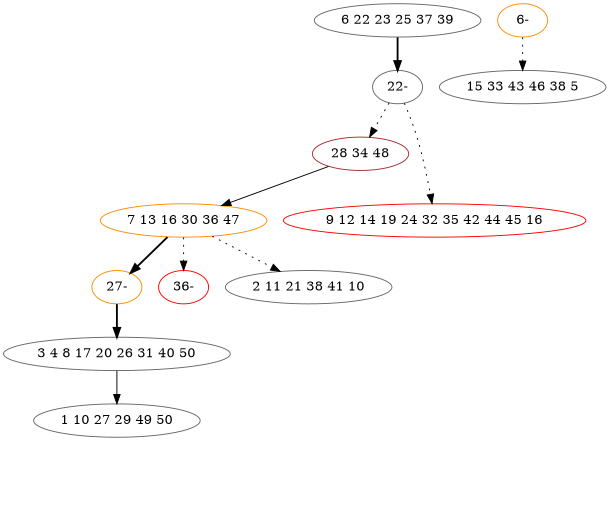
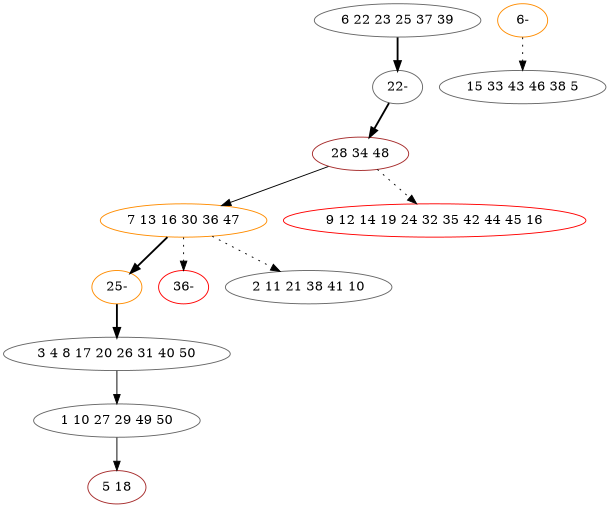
edge "22-" -> "28 34 48": style dotted -> bold
edge "22-" -> "9 12 14 19 24 32 35 42 44 45 16": now "28 34 48" -> "9 12 14 19 24 32 35 42 44 45 16"
node "27-": label "27-" -> "25-"
node "5 18": added
